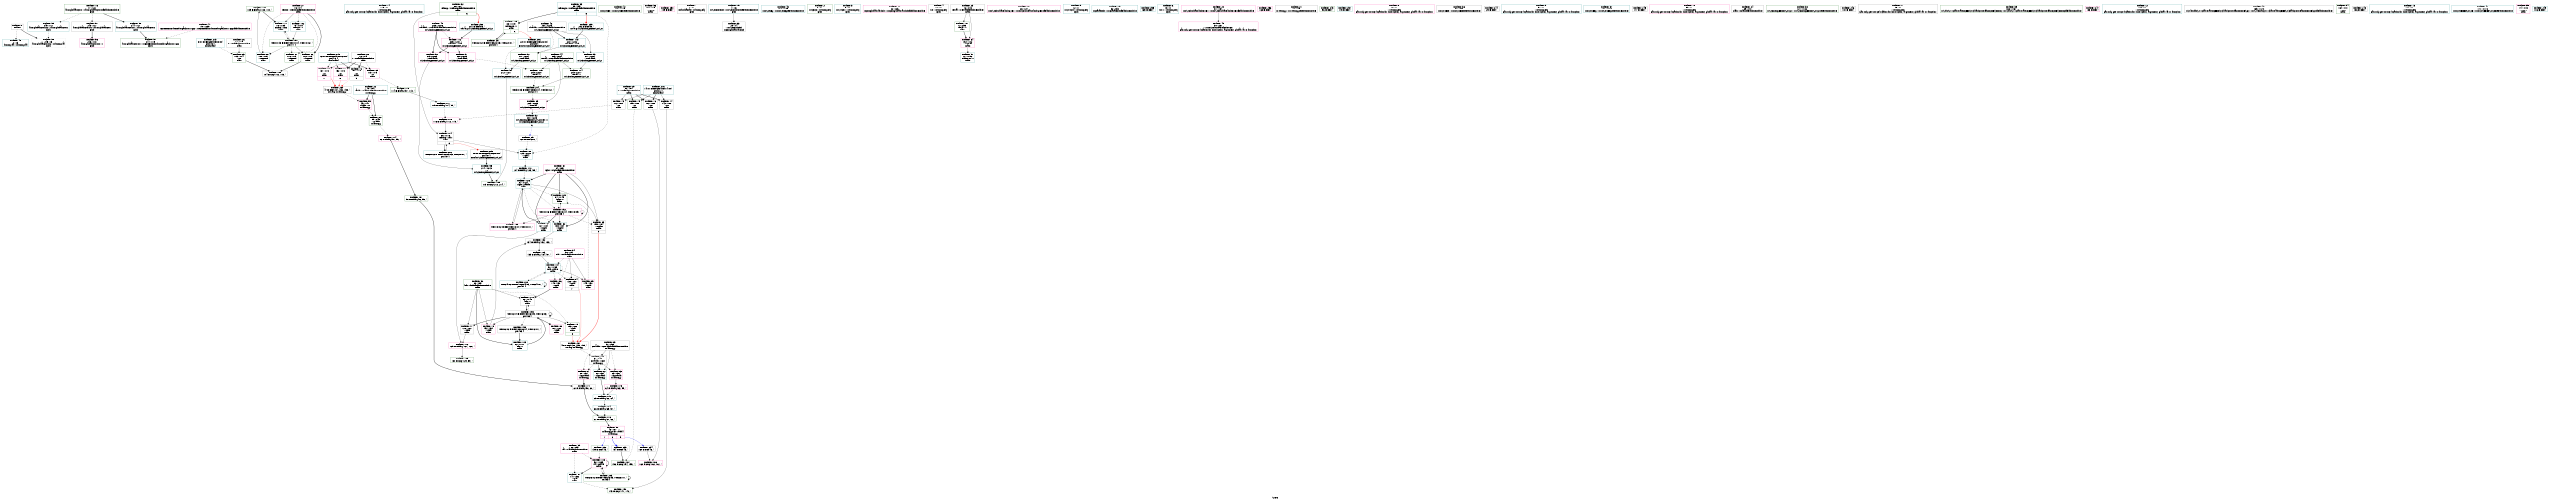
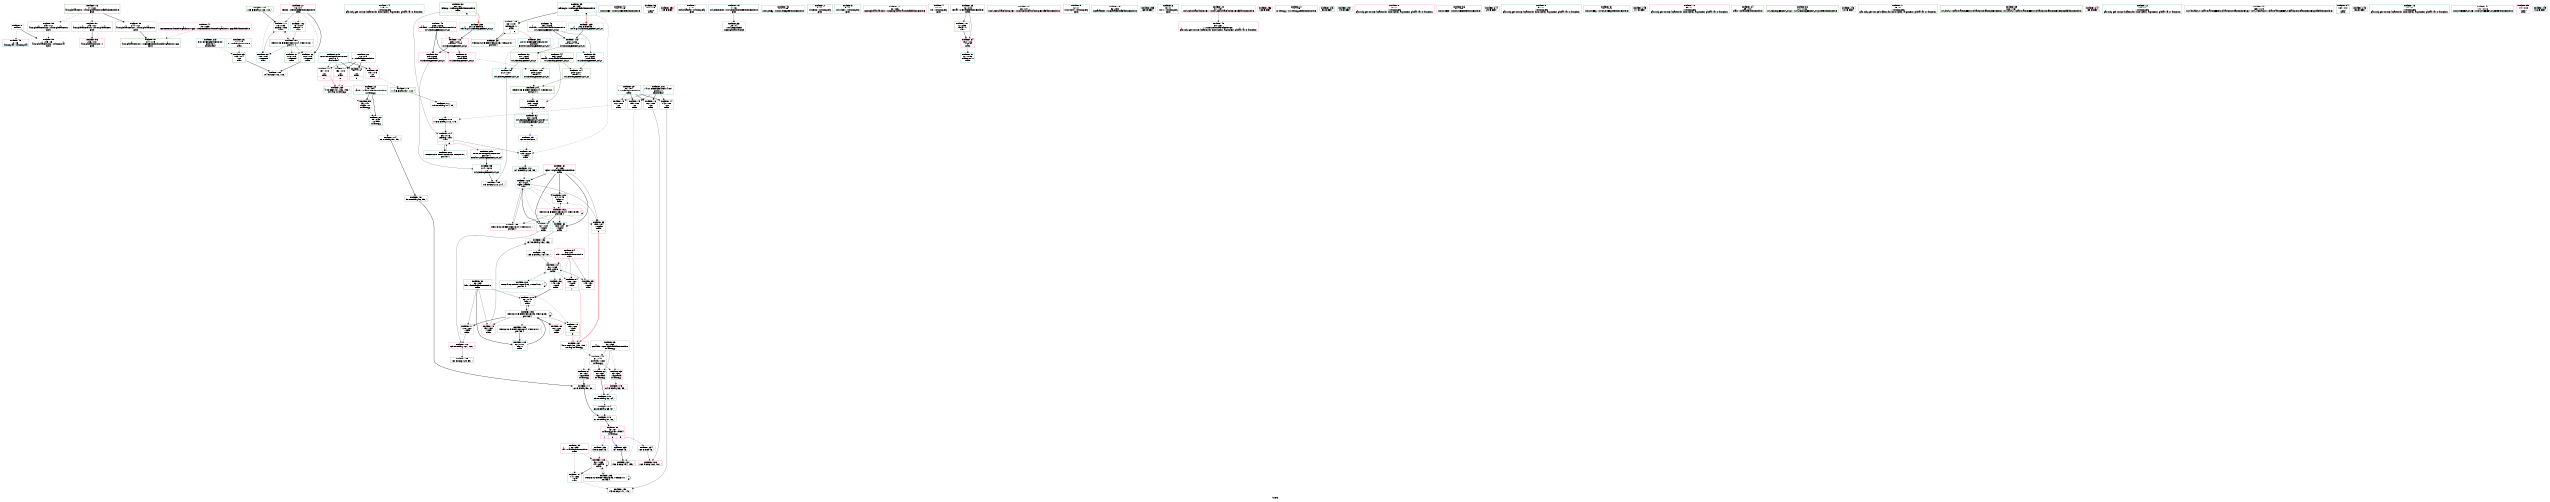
edge "NodeID: 68" -> "NodeID: 180": now "NodeID: 68" -> "NodeID: 111"
